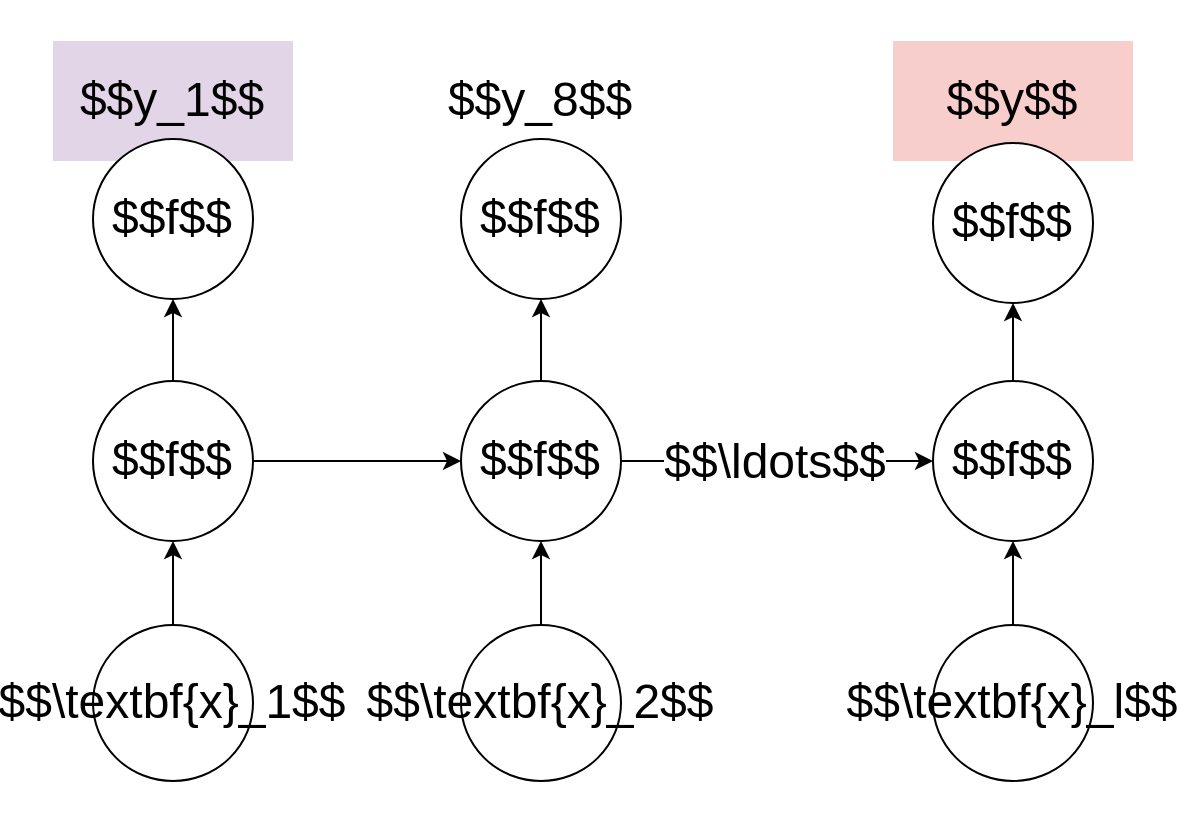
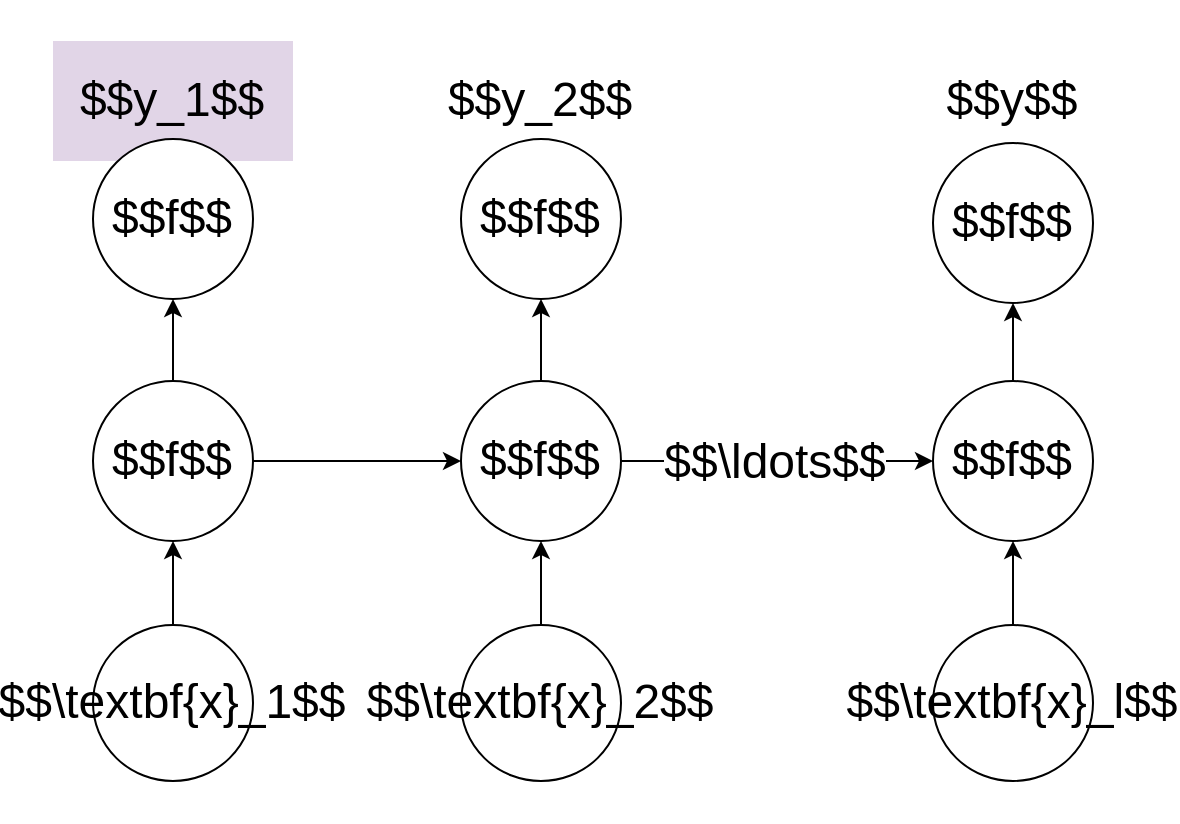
node "$$y_8$$": label "$$y_8$$" -> "$$y_2$$"
node "$$y$$": fillcolor #f8cecc -> #ffffff
